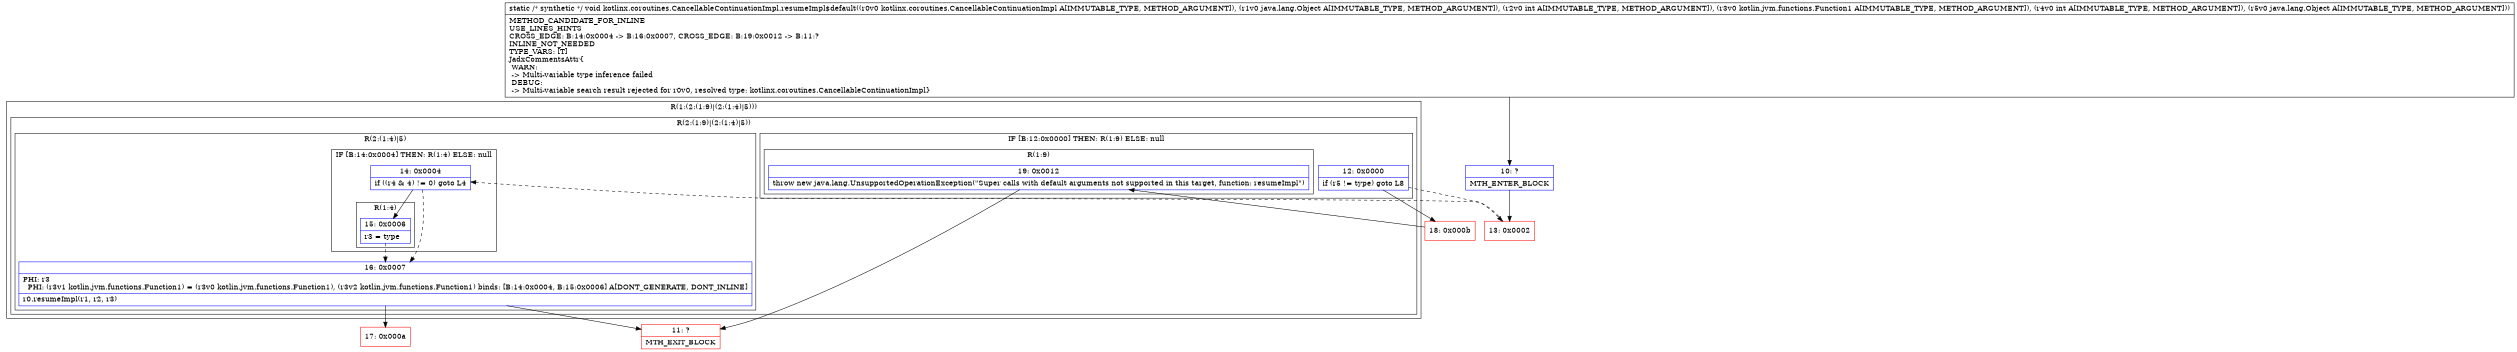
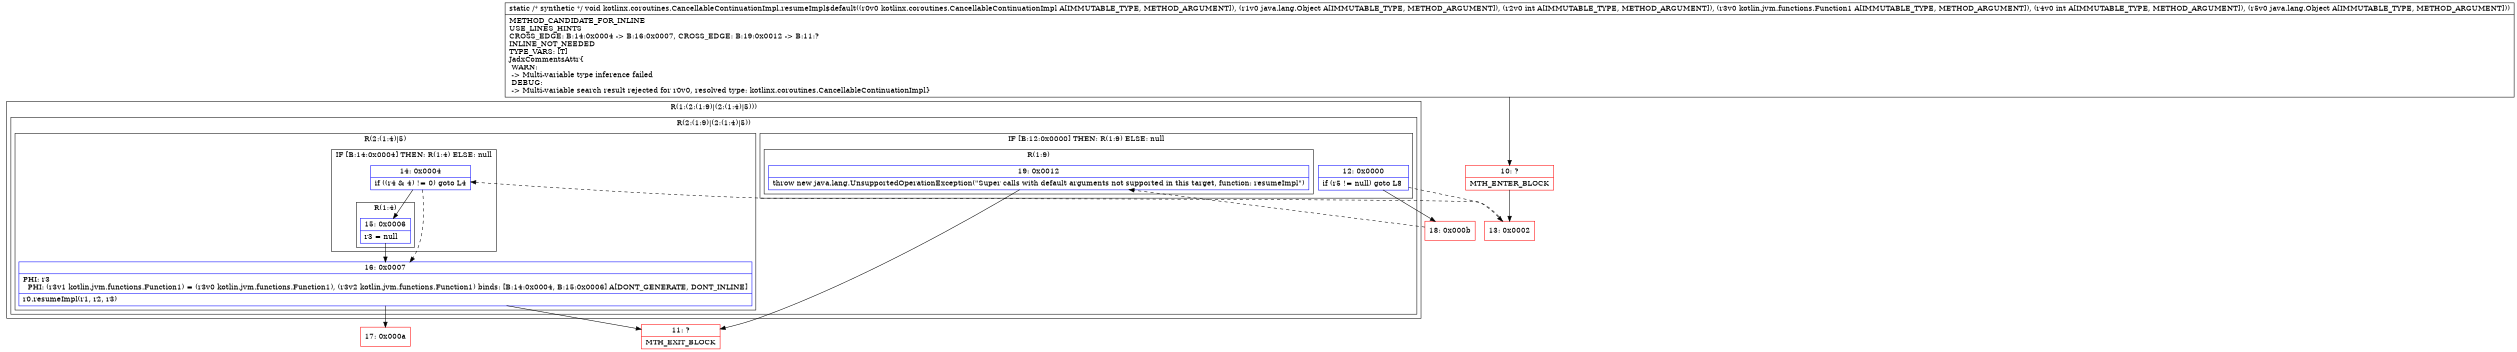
node "10: ?": color blue -> red
node "12: 0x0000": text "if (r5 != type) goto L8" -> "if (r5 != null) goto L8"
edge "18: 0x000b" -> "19: 0x0012": style solid -> dashed
node "15: 0x0006": text "r3 = type" -> "r3 = null"
edge "15: 0x0006" -> "16: 0x0007": style dashed -> solid
